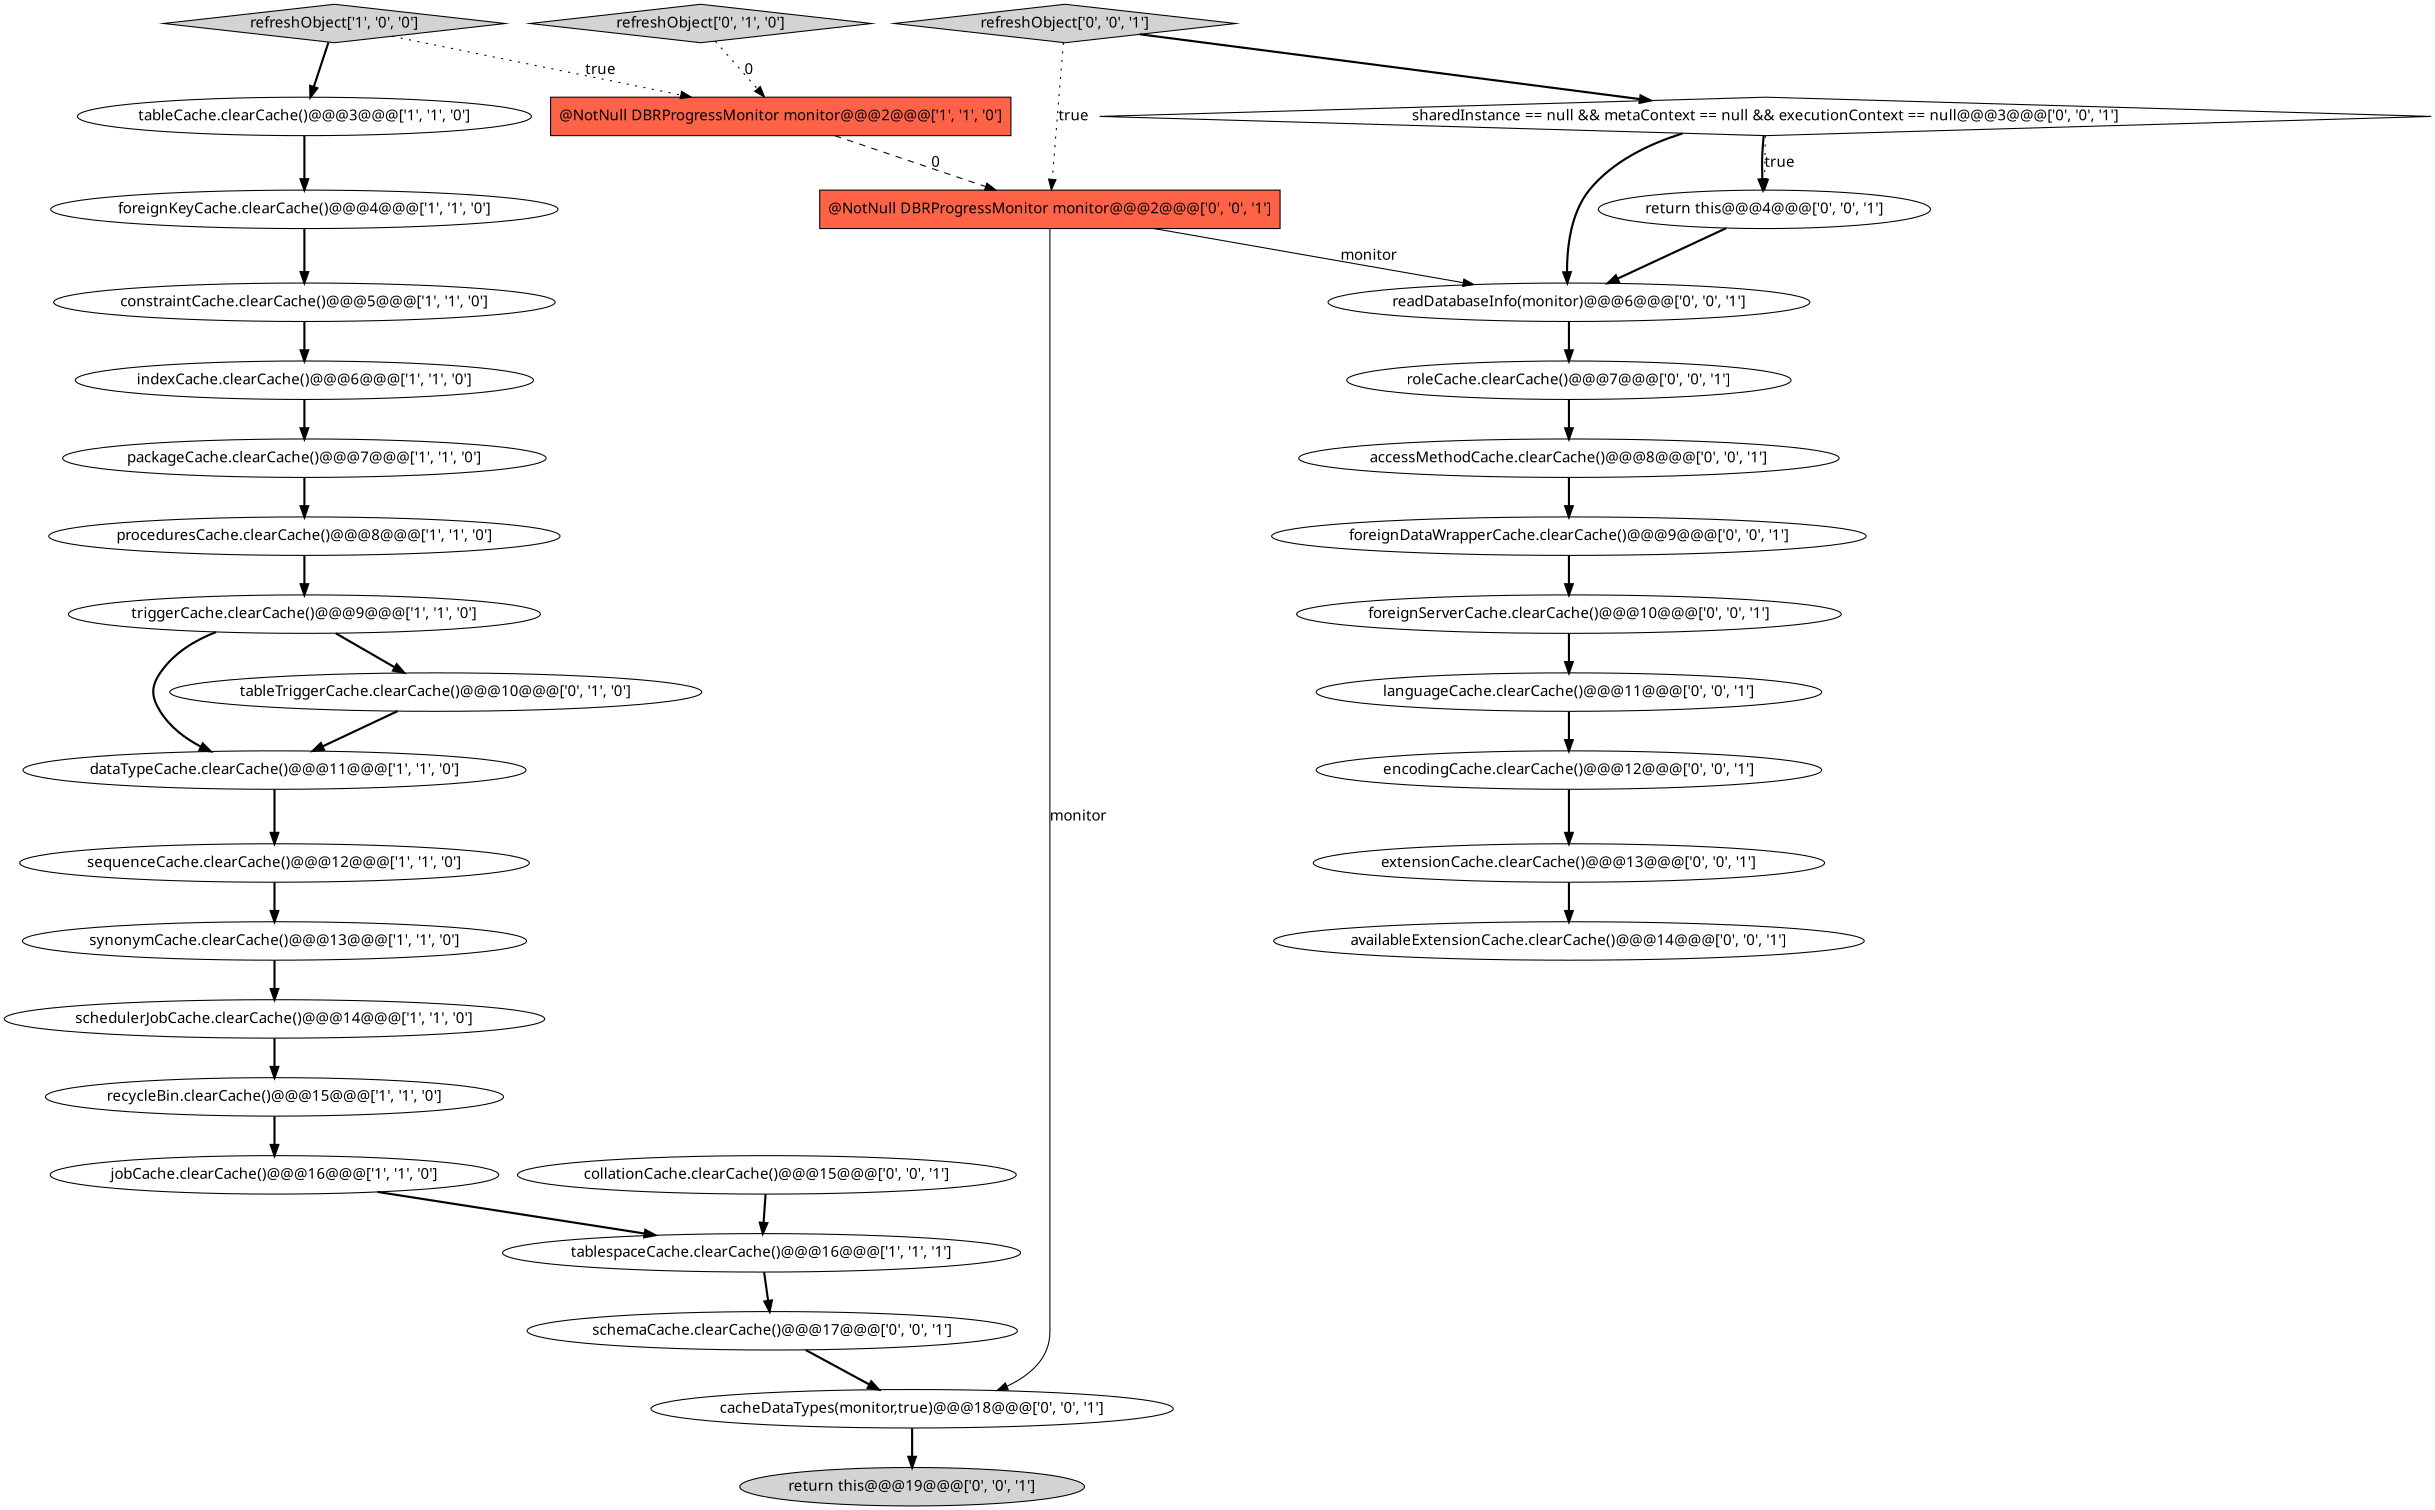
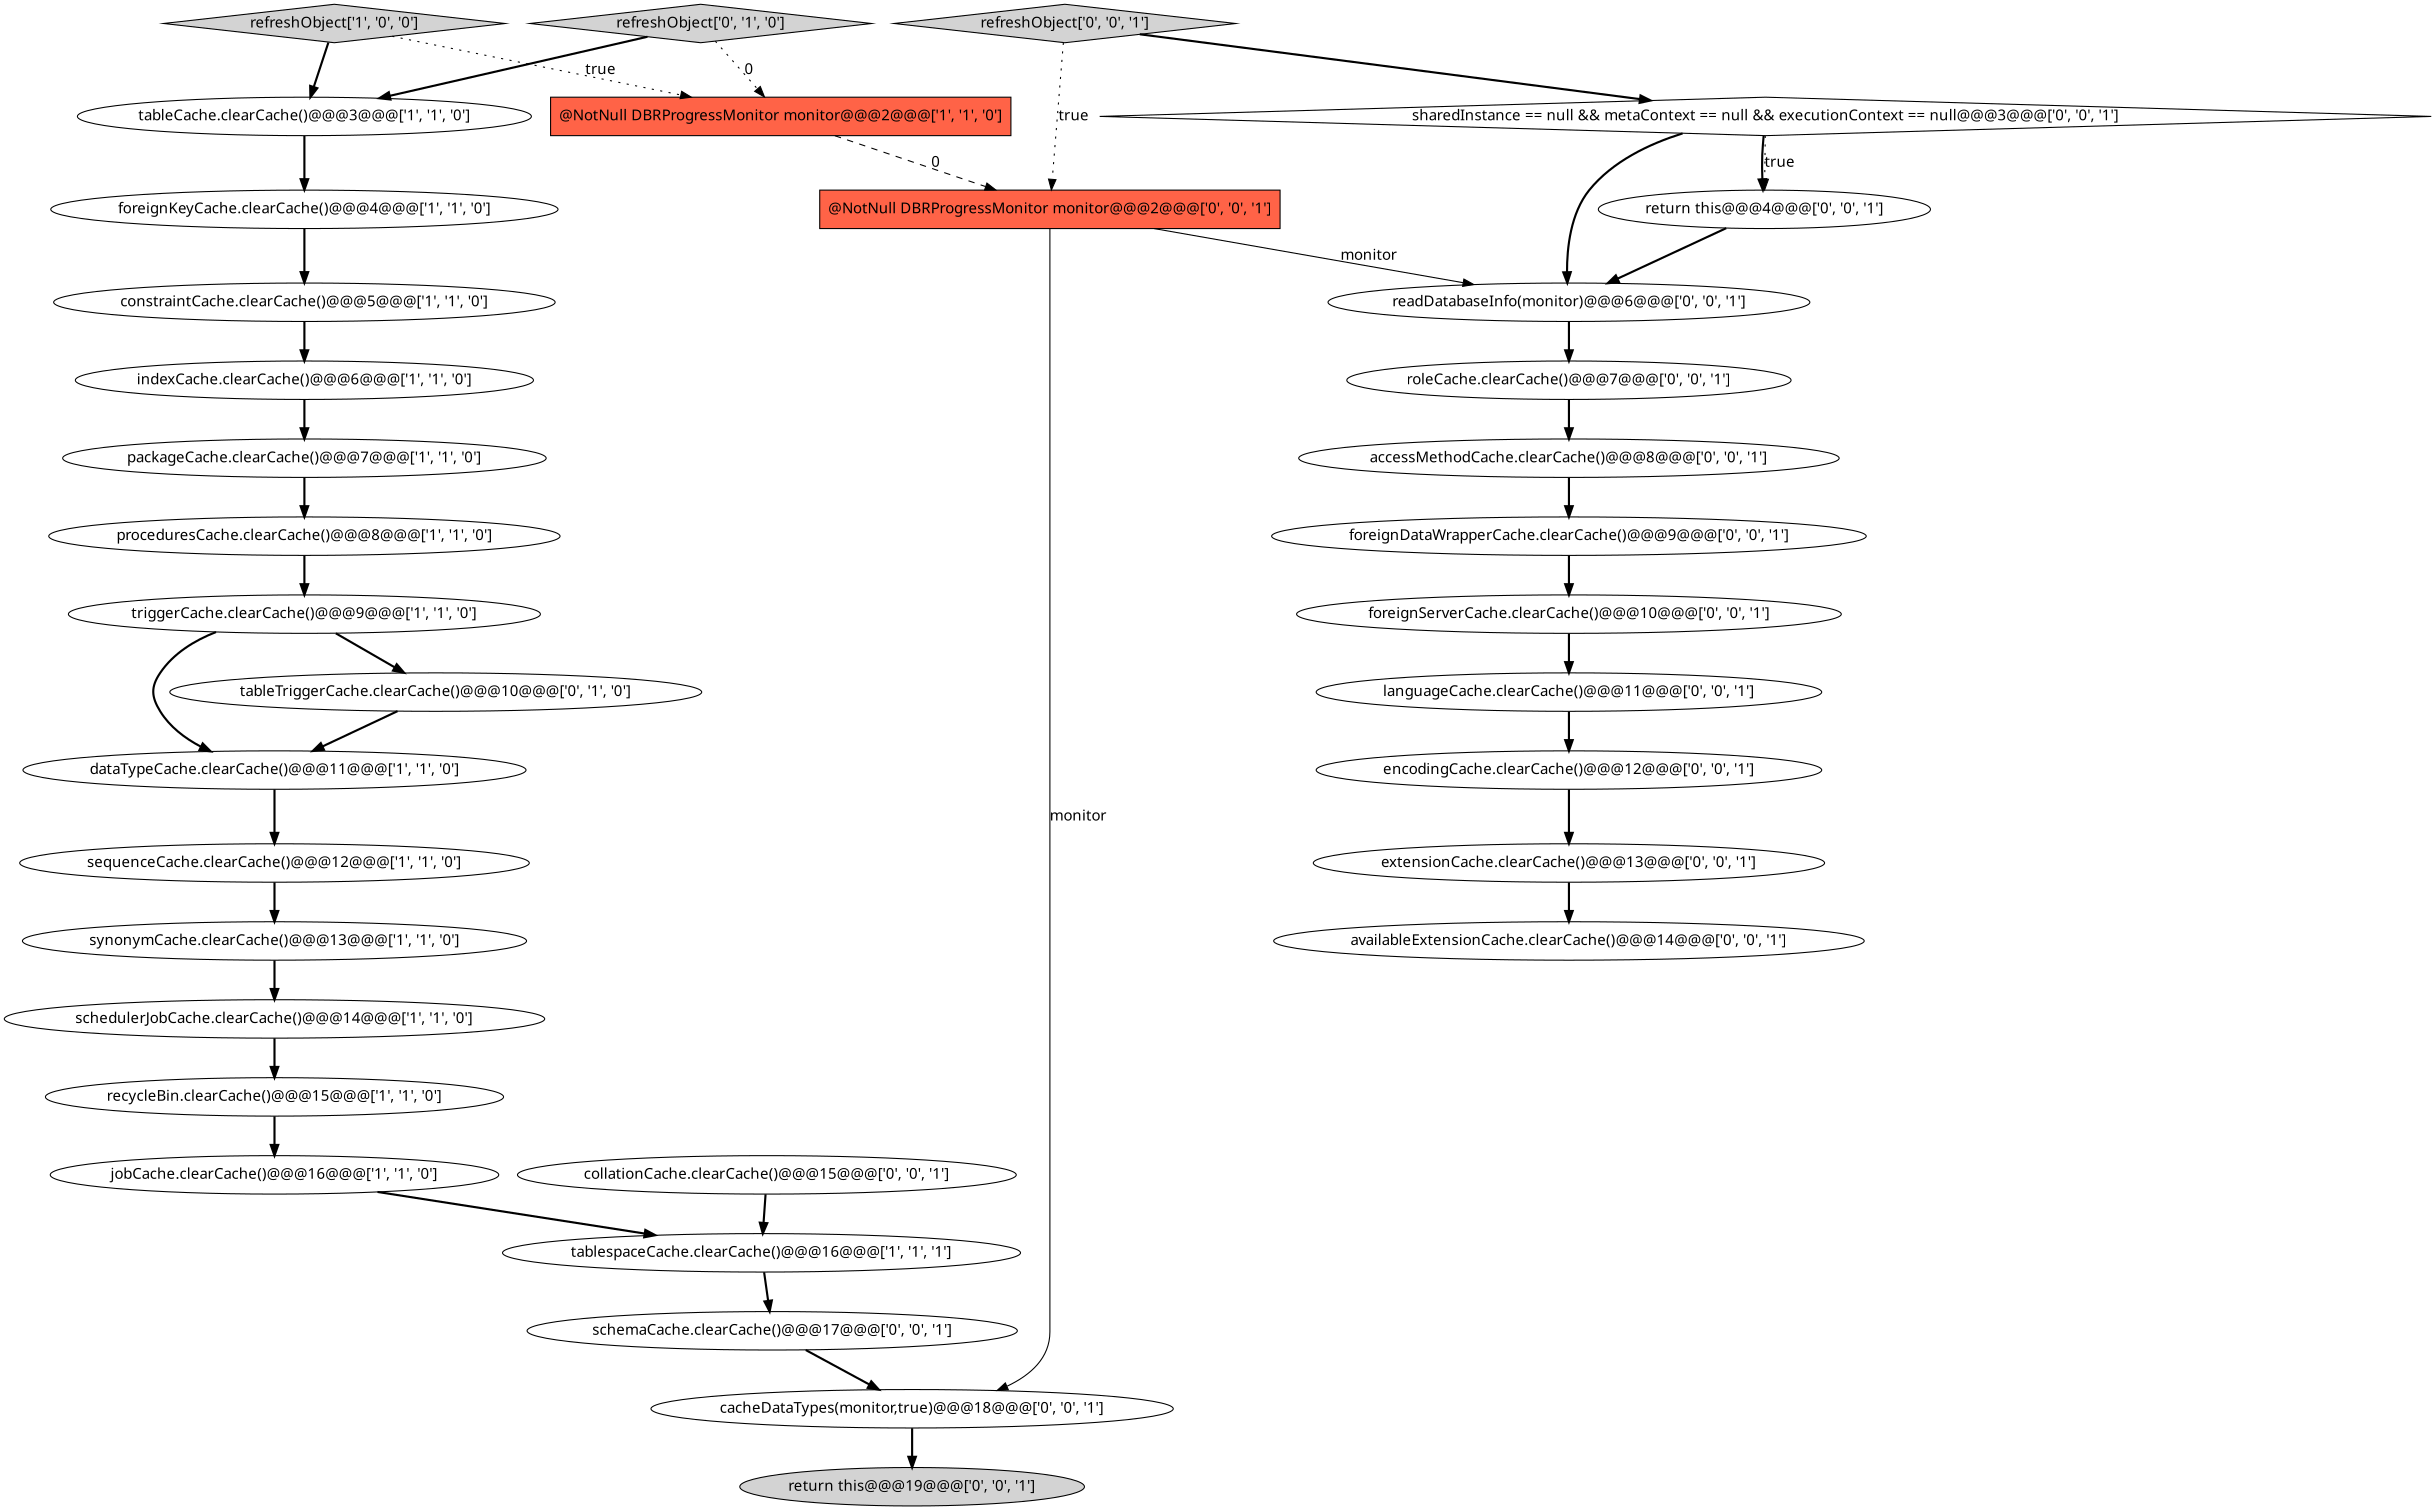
edge "refreshObject['0', '1', '0']" -> "tableCache.clearCache()@@@3@@@['1', '1', '0']": added
